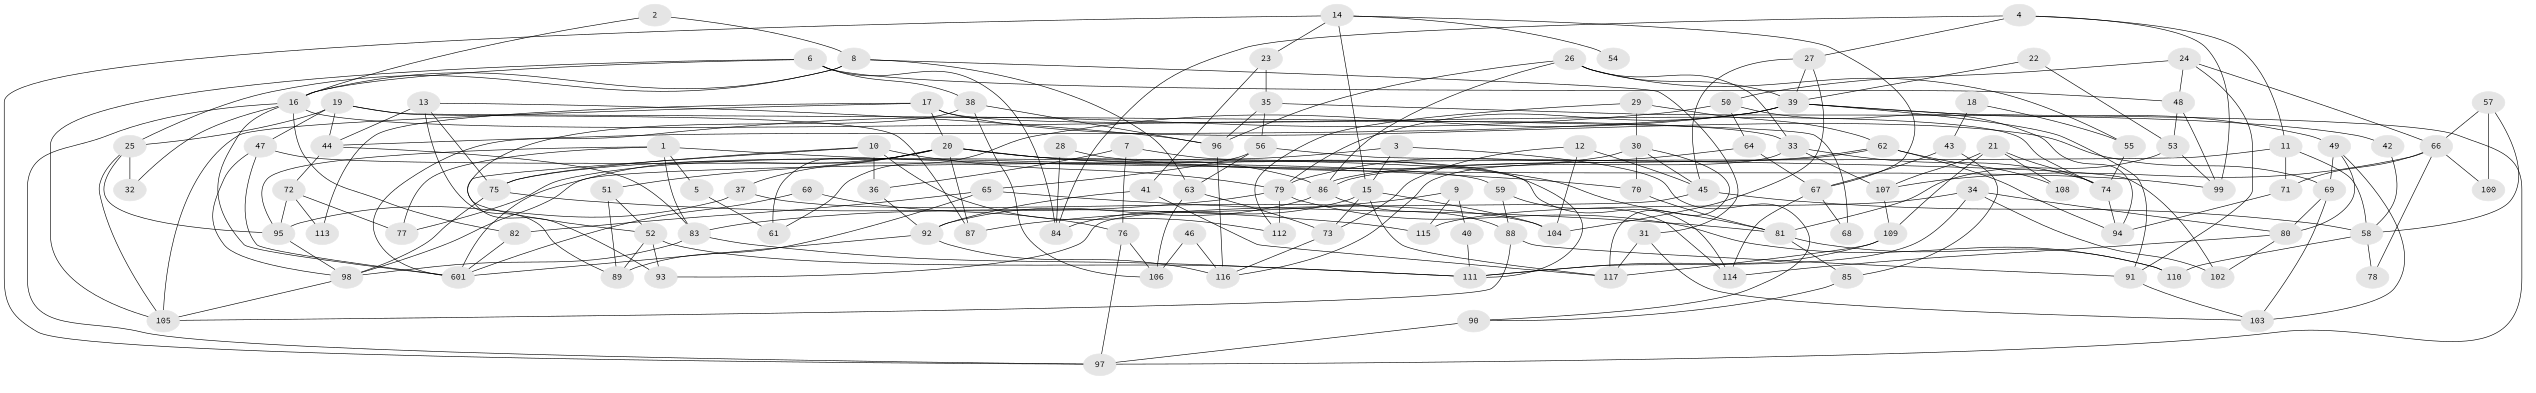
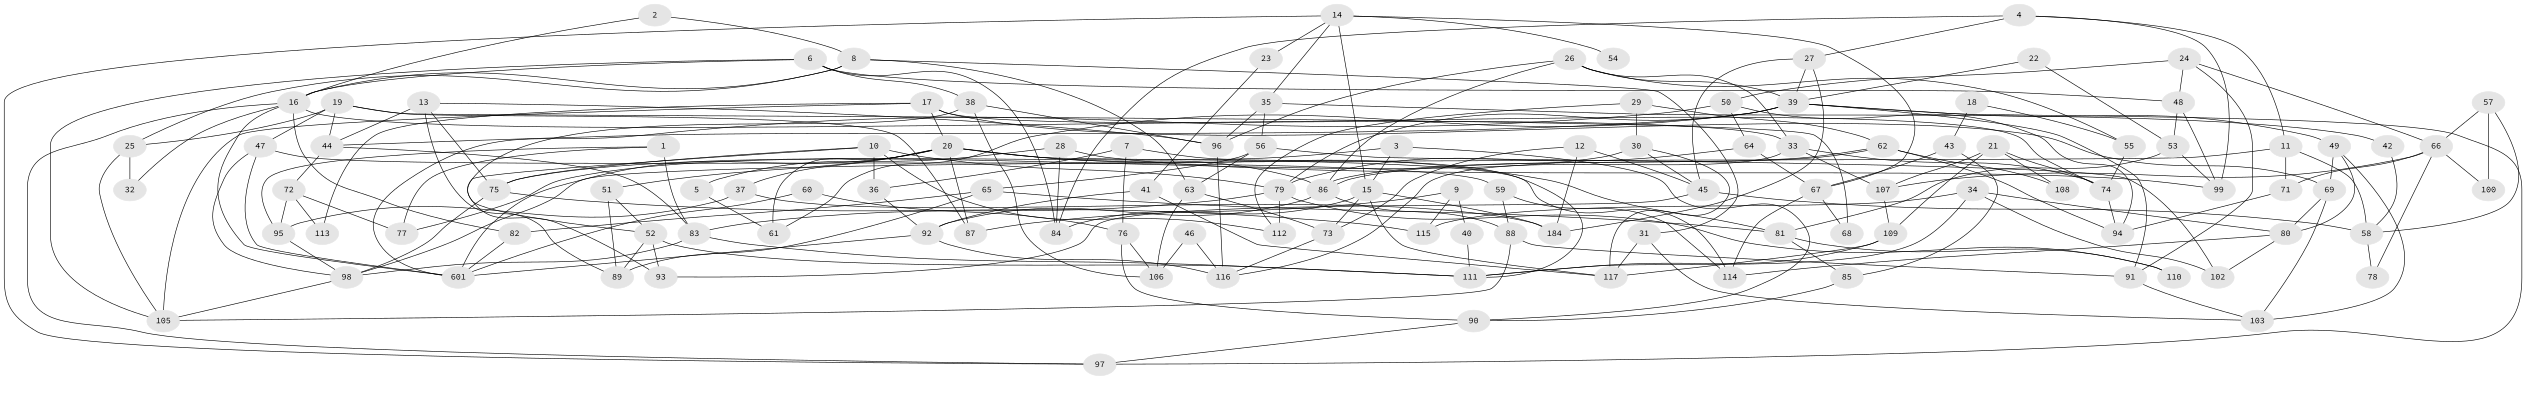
edge "23" -- "35": now "14" -- "35"
edge "1" -- "5": now "28" -- "5"
node "70": removed
edge "25" -- "95": removed
node "104": label "104" -> "184"
edge "58" -- "110": removed
edge "76" -- "97": now "76" -- "90"
